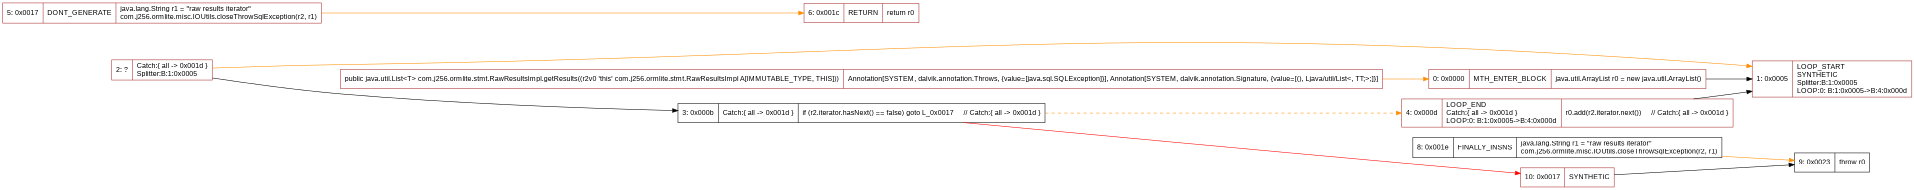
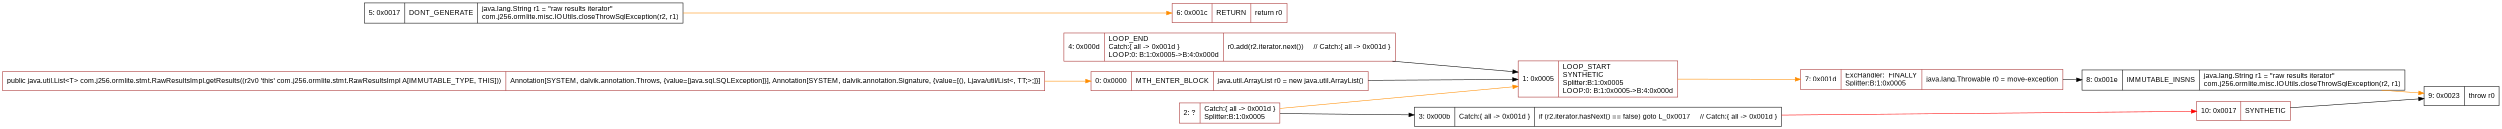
node "5: 0x0017": color brown -> black
node "7: 0x001d": added
edge "3: 0x000b" -> "4: 0x000d": removed
node "8: 0x001e": text "FINALLY_INSNS" -> "IMMUTABLE_INSNS"
